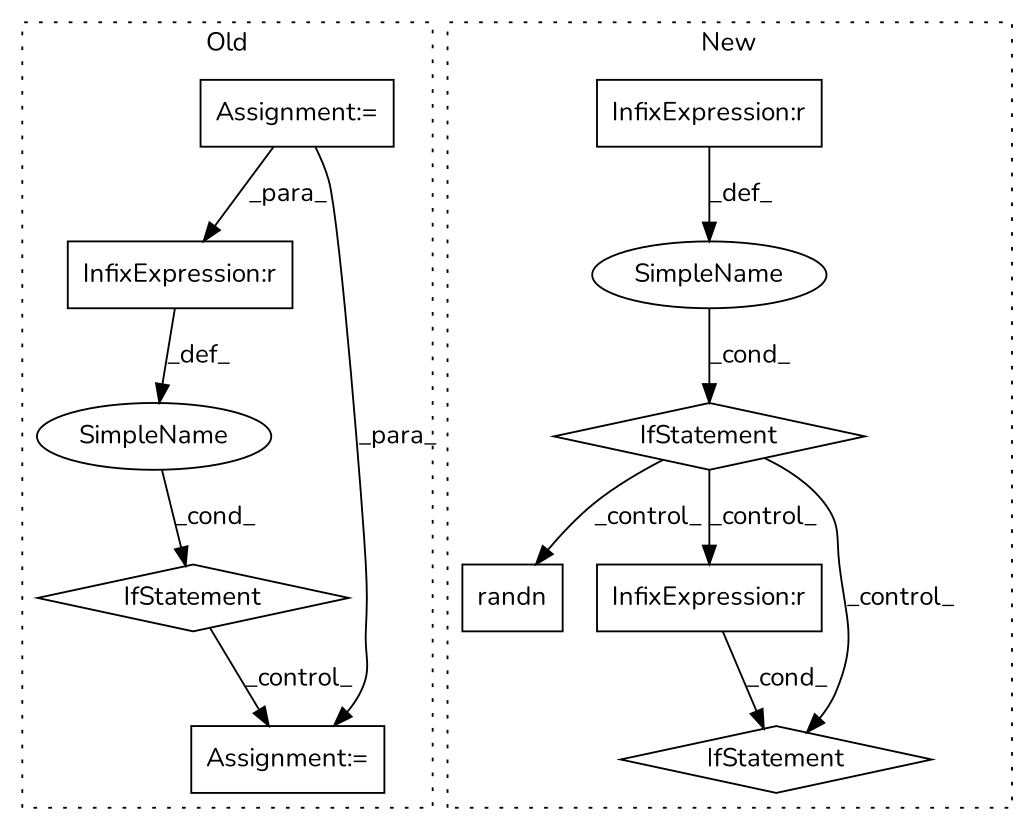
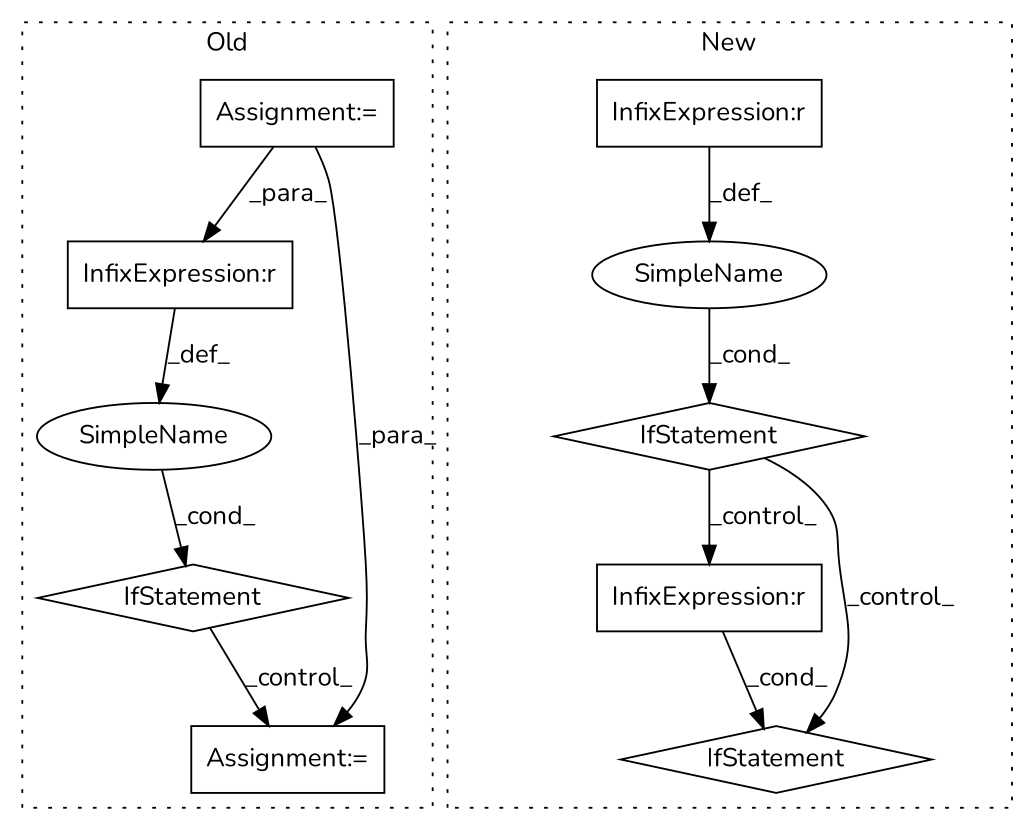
node "randn": removed
